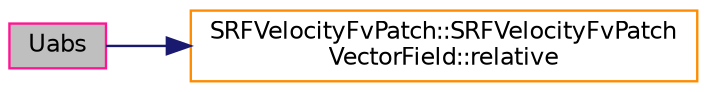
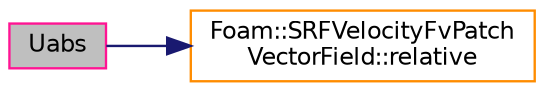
node "SRFVelocityFvPatch::SRFVelocityFvPatch VectorField::relative": label "SRFVelocityFvPatch::SRFVelocityFvPatch VectorField::relative" -> "Foam::SRFVelocityFvPatch VectorField::relative"
